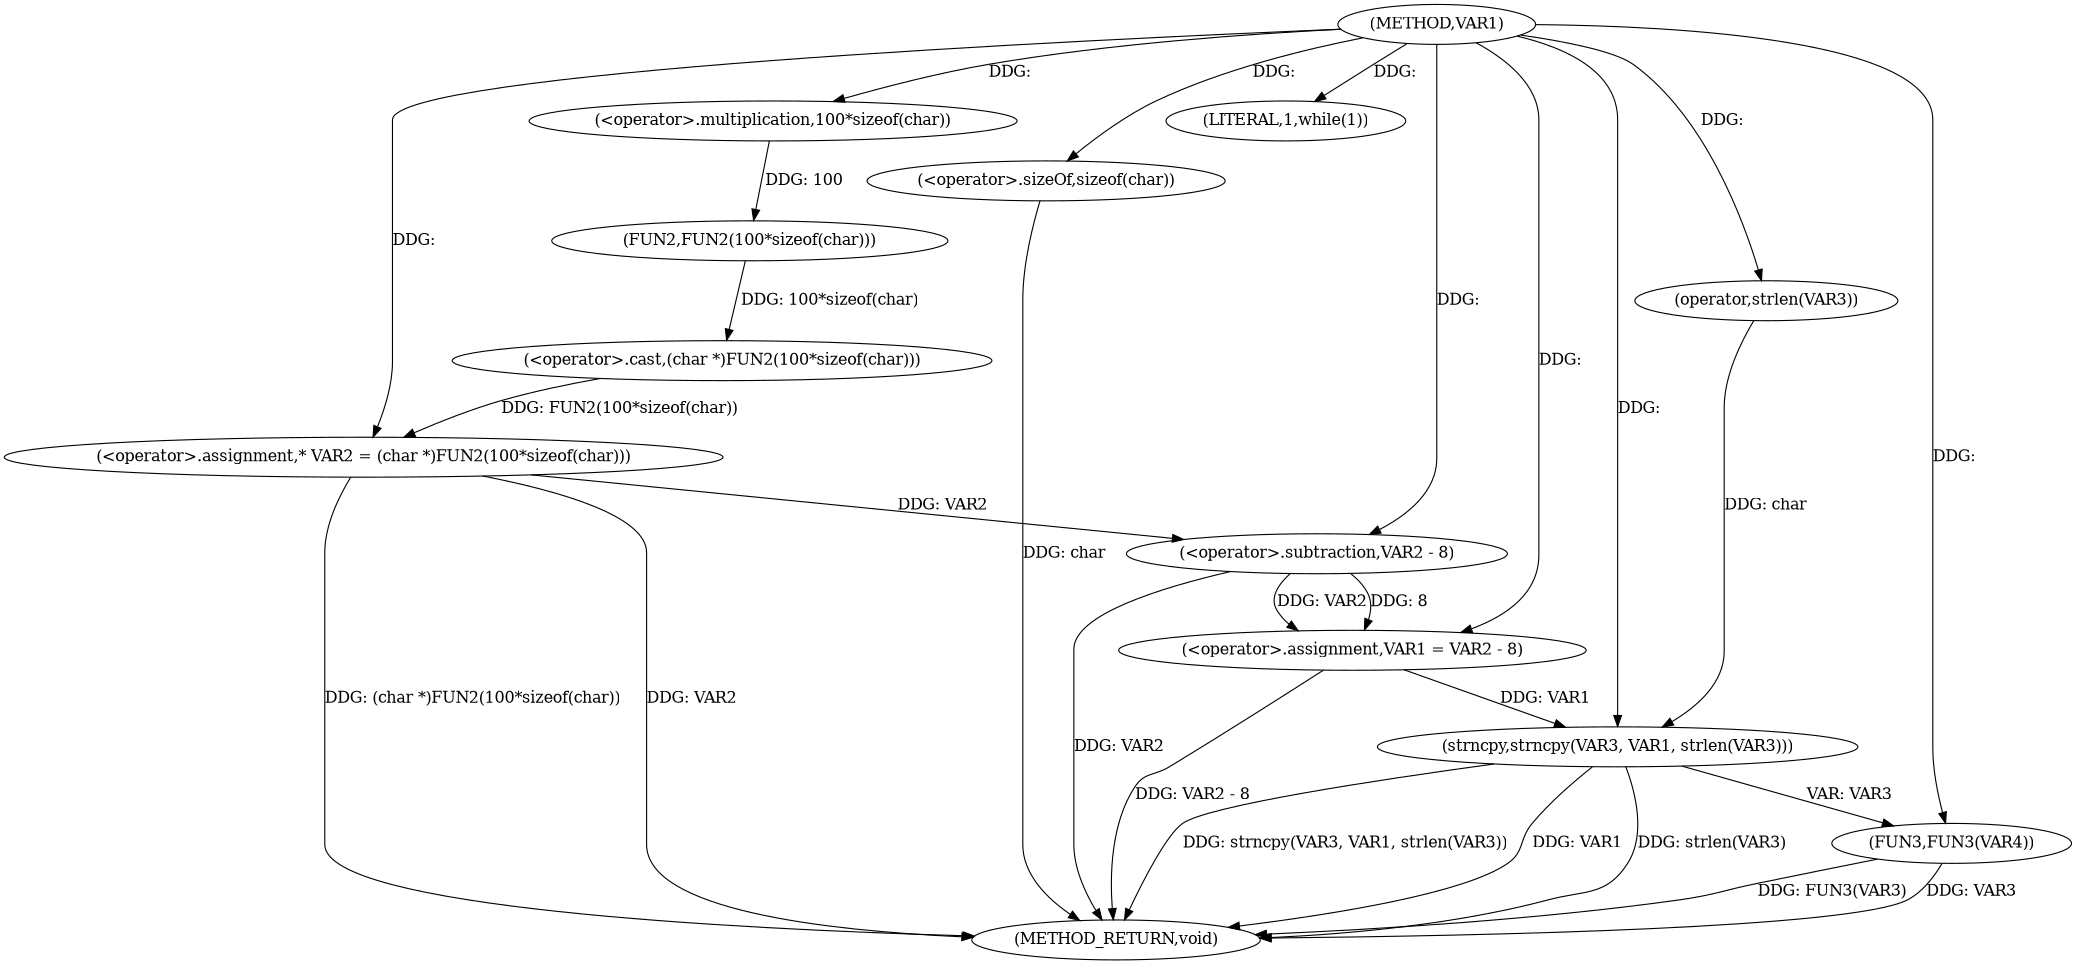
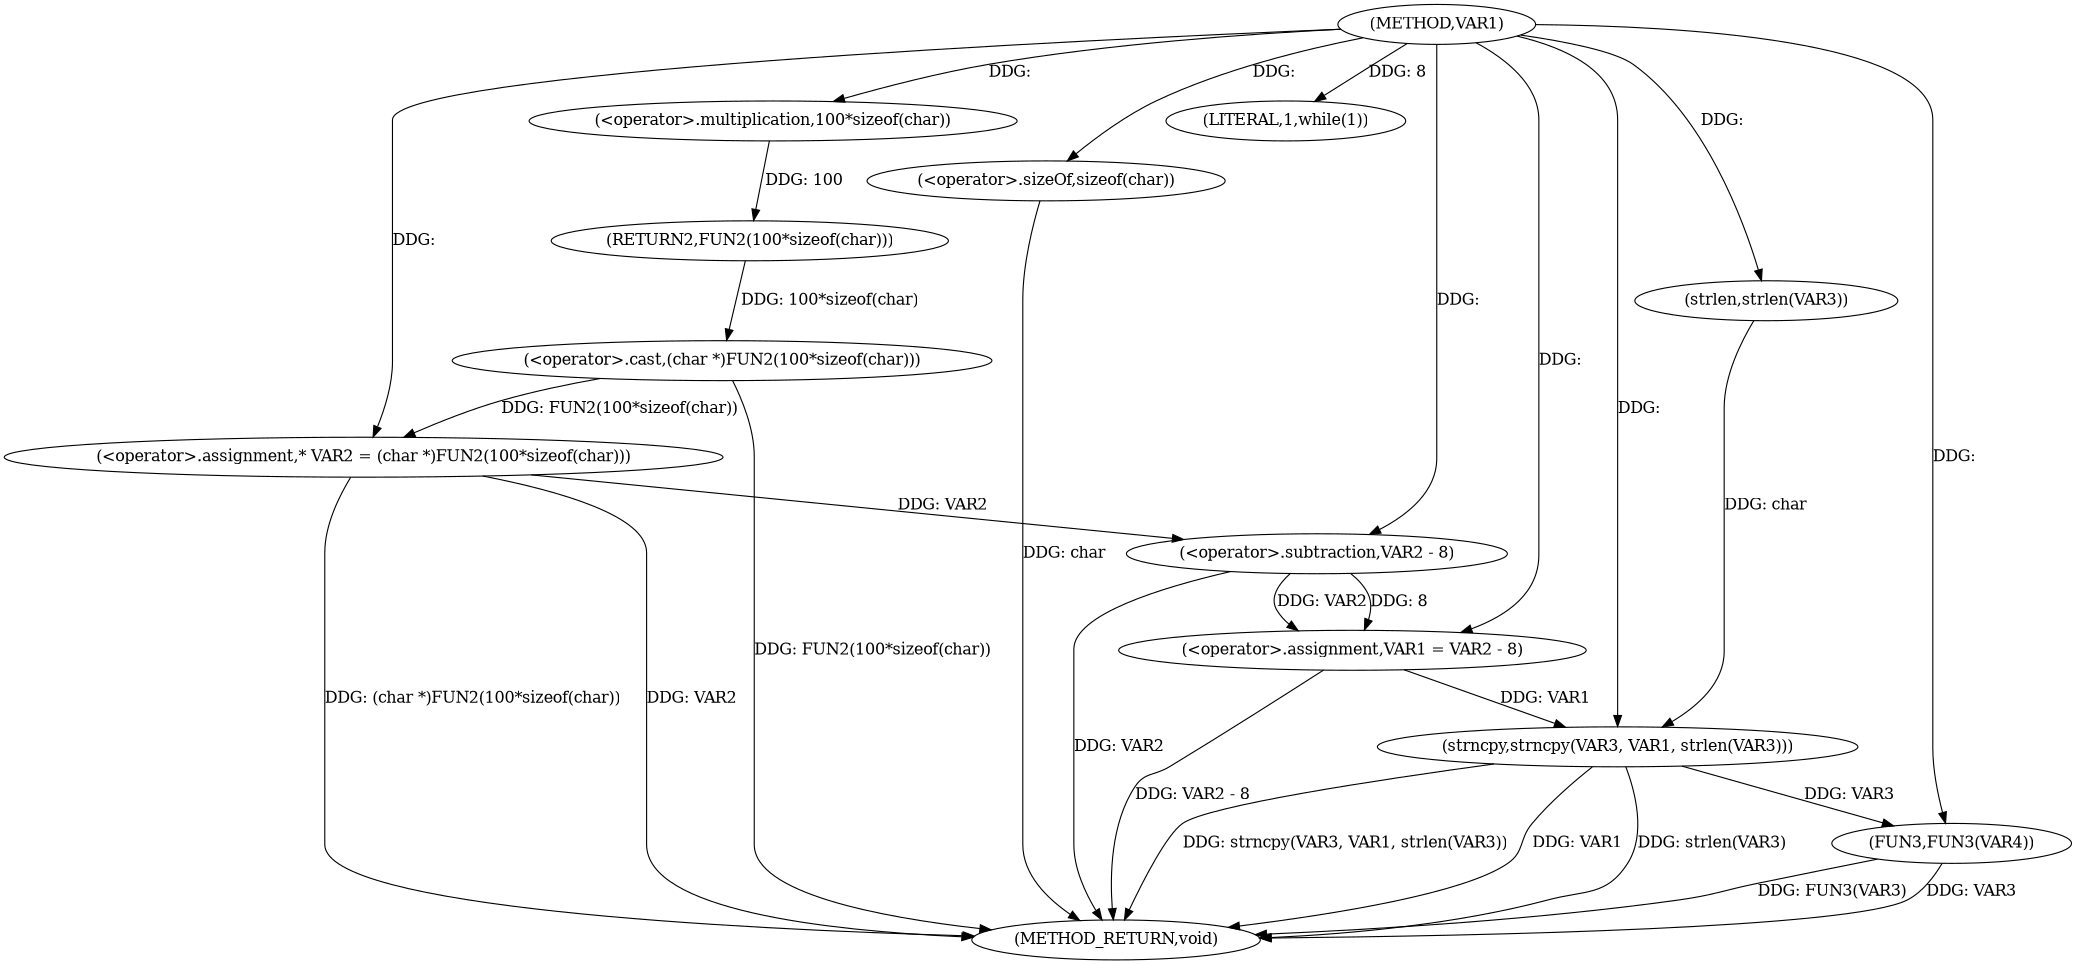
edge "(METHOD,VAR1)" -> "(LITERAL,1,while(1))": label "DDG: " -> "DDG: 8"
node "(FUN2,FUN2(100*sizeof(char)))": label "(FUN2,FUN2(100*sizeof(char)))" -> "(RETURN2,FUN2(100*sizeof(char)))"
node "(operator,strlen(VAR3))": label "(operator,strlen(VAR3))" -> "(strlen,strlen(VAR3))"
edge "(<operator>.cast,(char *)FUN2(100*sizeof(char)))" -> "(METHOD_RETURN,void)": added, label "DDG: FUN2(100*sizeof(char))"
edge "(strncpy,strncpy(VAR3, VAR1, strlen(VAR3)))" -> "(FUN3,FUN3(VAR4))": label "VAR: VAR3" -> "DDG: VAR3"
